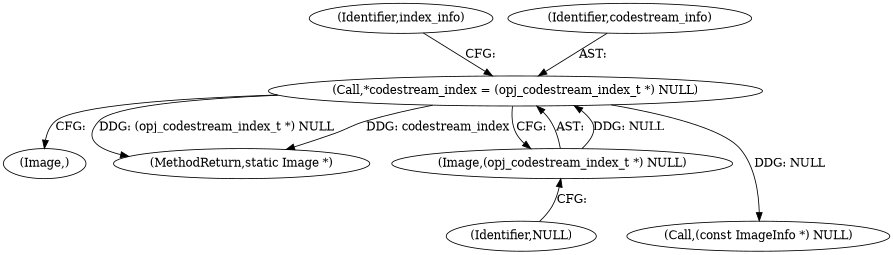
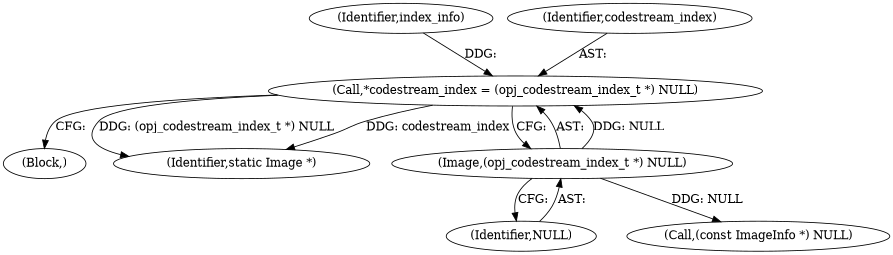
node "(Identifier,codestream_info)": label "(Identifier,codestream_info)" -> "(Identifier,codestream_index)"
edge "(Identifier,index_info)" -> "(Call,*codestream_index = (opj_codestream_index_t *) NULL)": label "CFG: " -> "DDG: "
edge "(Call,*codestream_index = (opj_codestream_index_t *) NULL)" -> "(Call,(const ImageInfo *) NULL)": now "(Image,(opj_codestream_index_t *) NULL)" -> "(Call,(const ImageInfo *) NULL)"
node "(Image,)": label "(Image,)" -> "(Block,)"
node "(MethodReturn,static Image *)": label "(MethodReturn,static Image *)" -> "(Identifier,static Image *)"
edge "(Image,(opj_codestream_index_t *) NULL)" -> "(Identifier,NULL)": added, label "CFG:"
edge "(Identifier,NULL)" -> "(Image,(opj_codestream_index_t *) NULL)": label "CFG: " -> "AST: "
